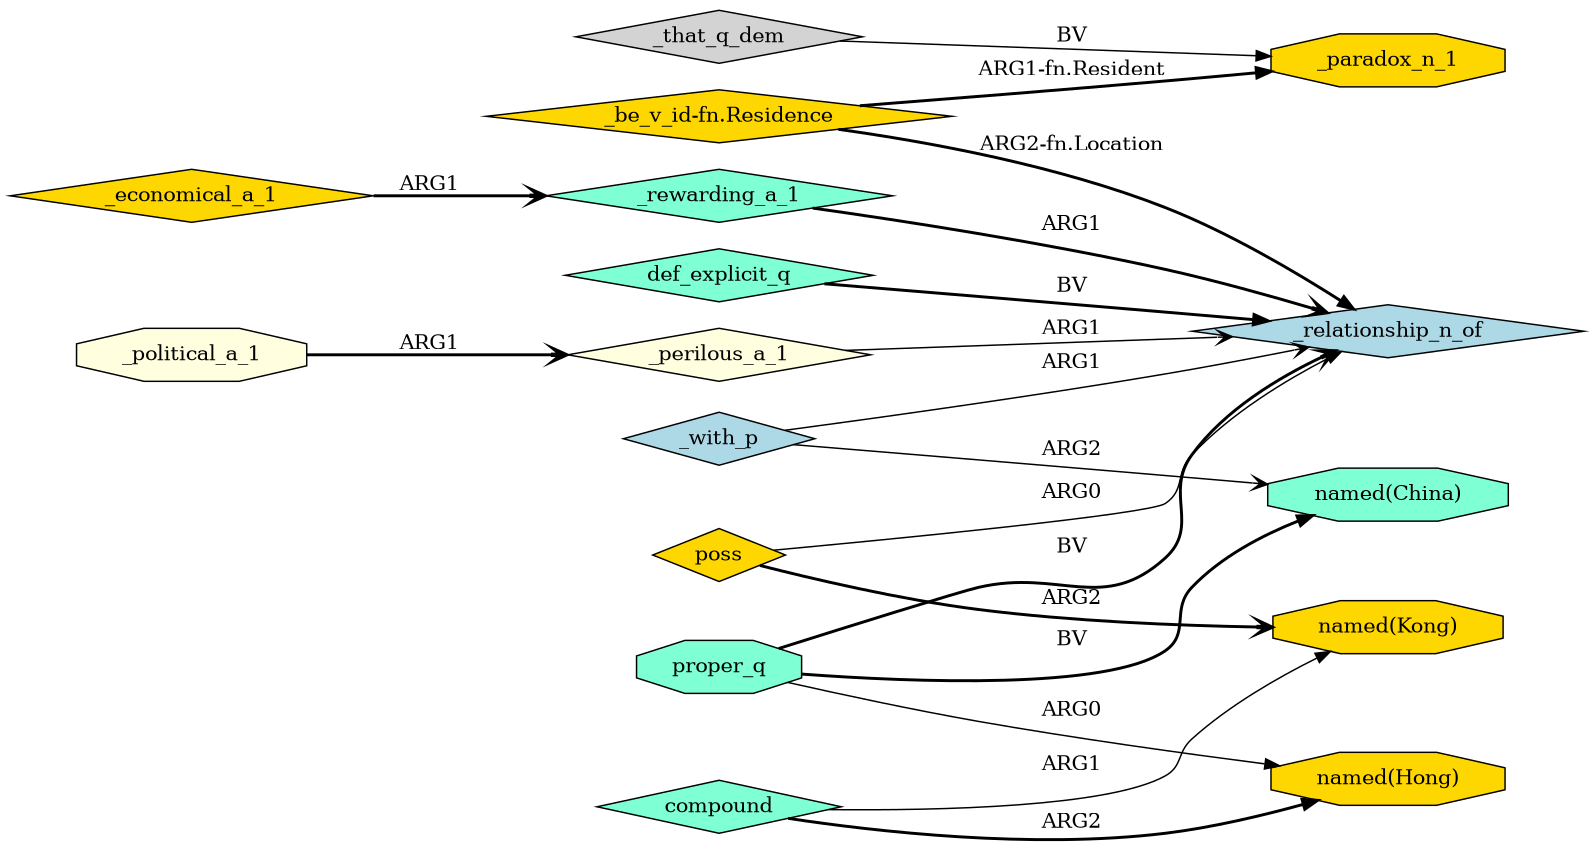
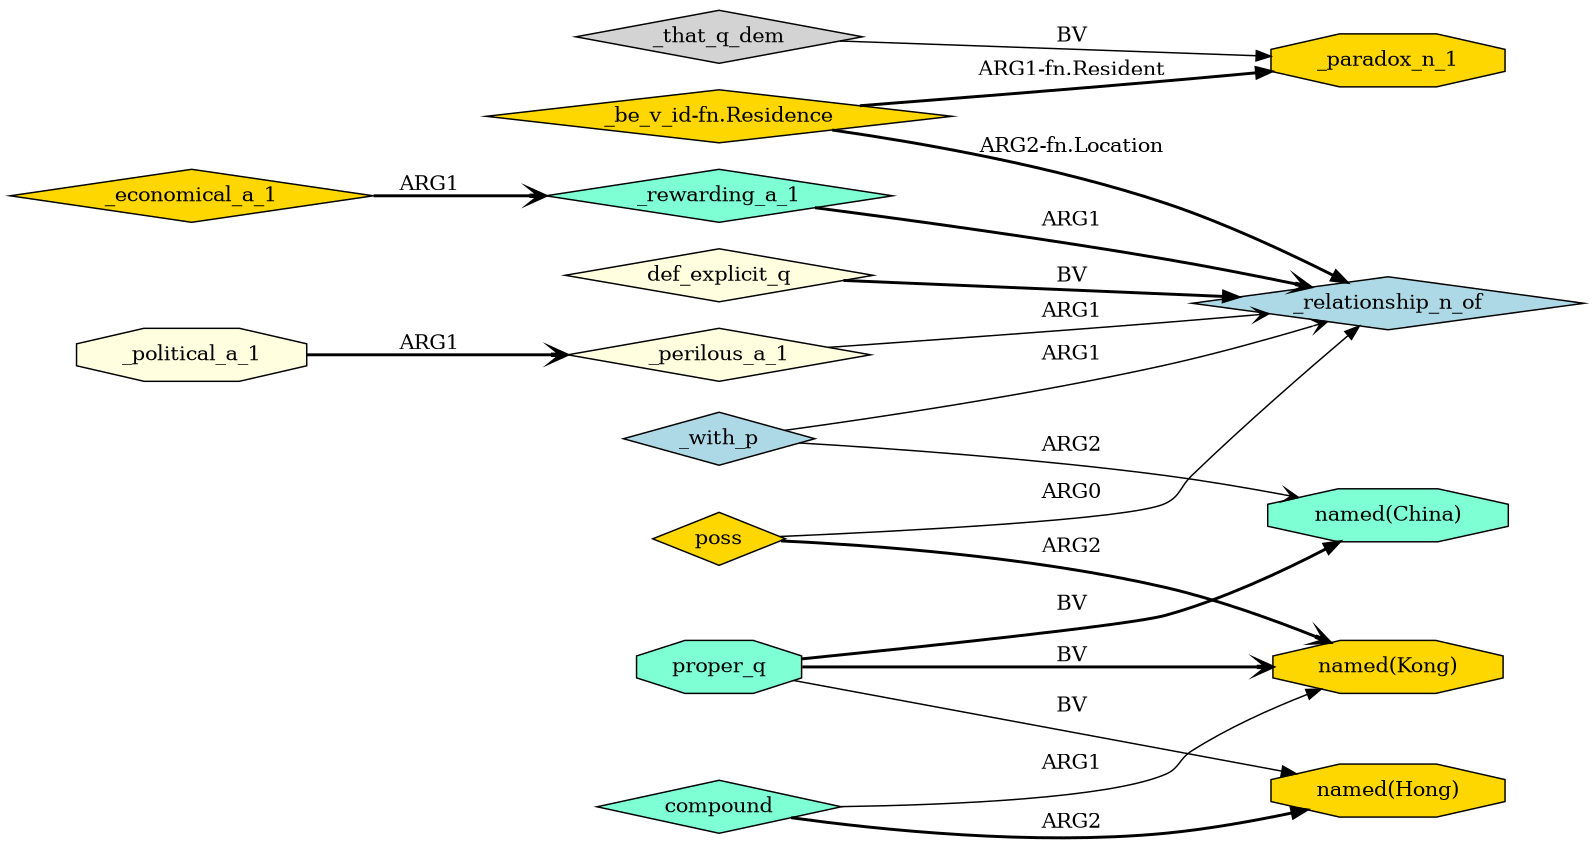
node "def_explicit_q": fillcolor aquamarine -> lightyellow
edge "proper_q" -> "_relationship_n_of": now "proper_q" -> "named(Kong)"
edge "proper_q" -> "named(Hong)": label "ARG0" -> "BV"
